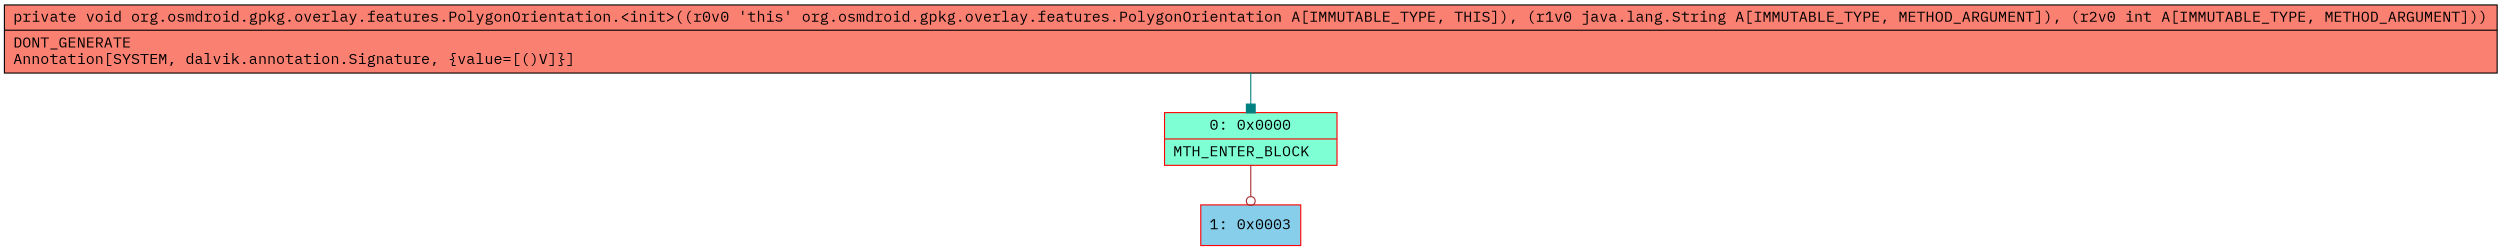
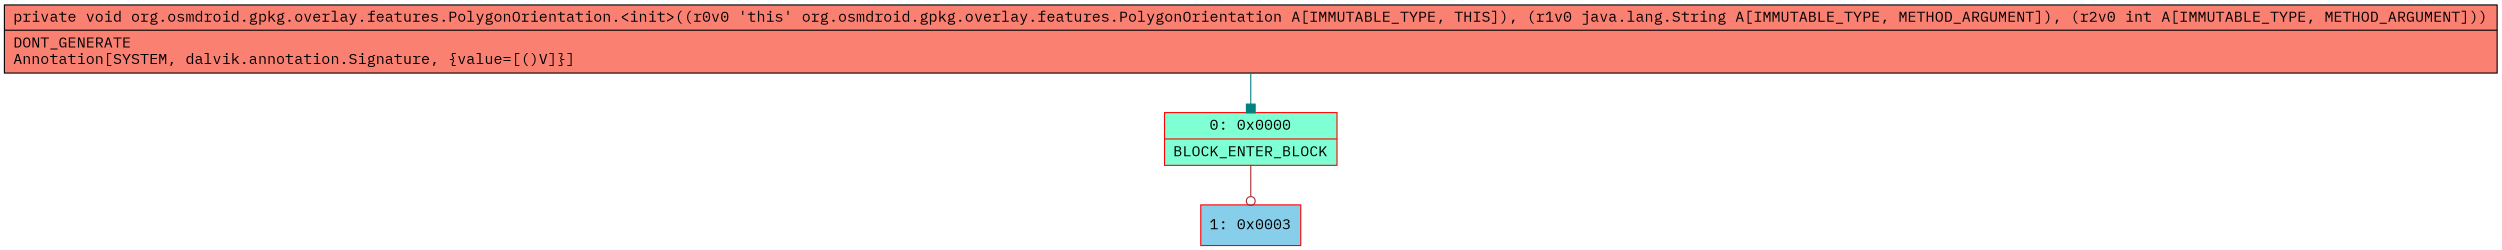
node "0: 0x0000": text "MTH_ENTER_BLOCK" -> "BLOCK_ENTER_BLOCK"
